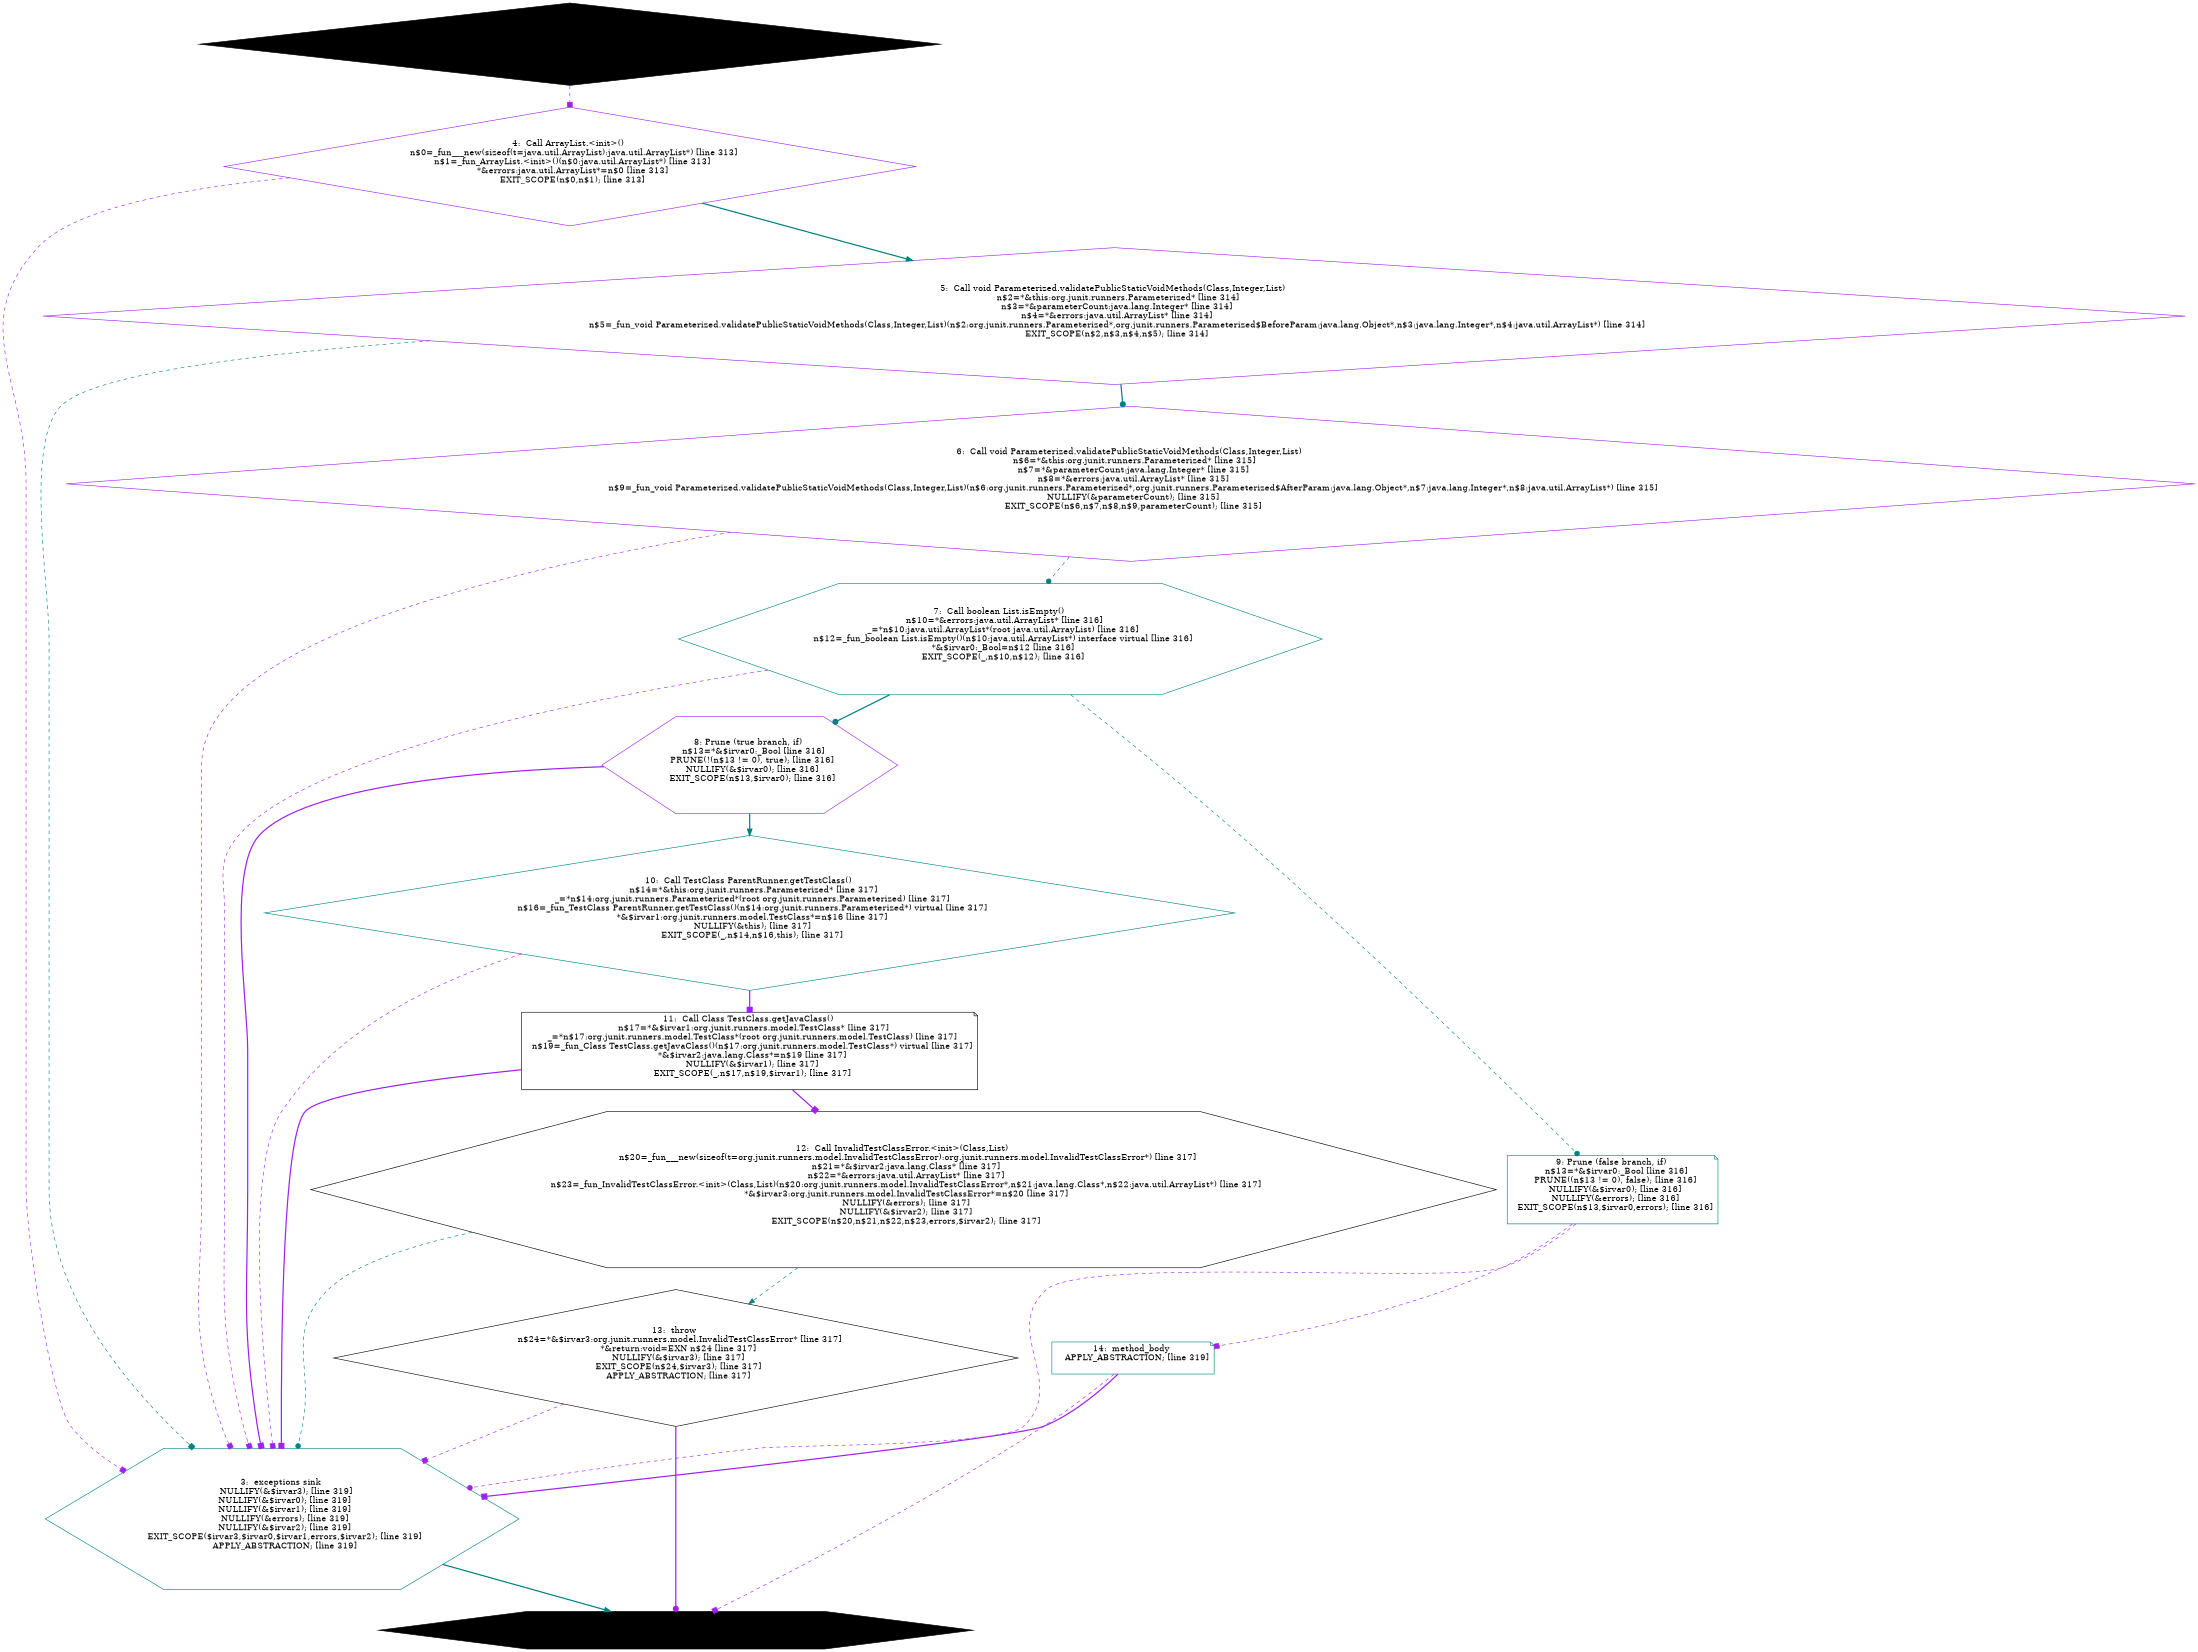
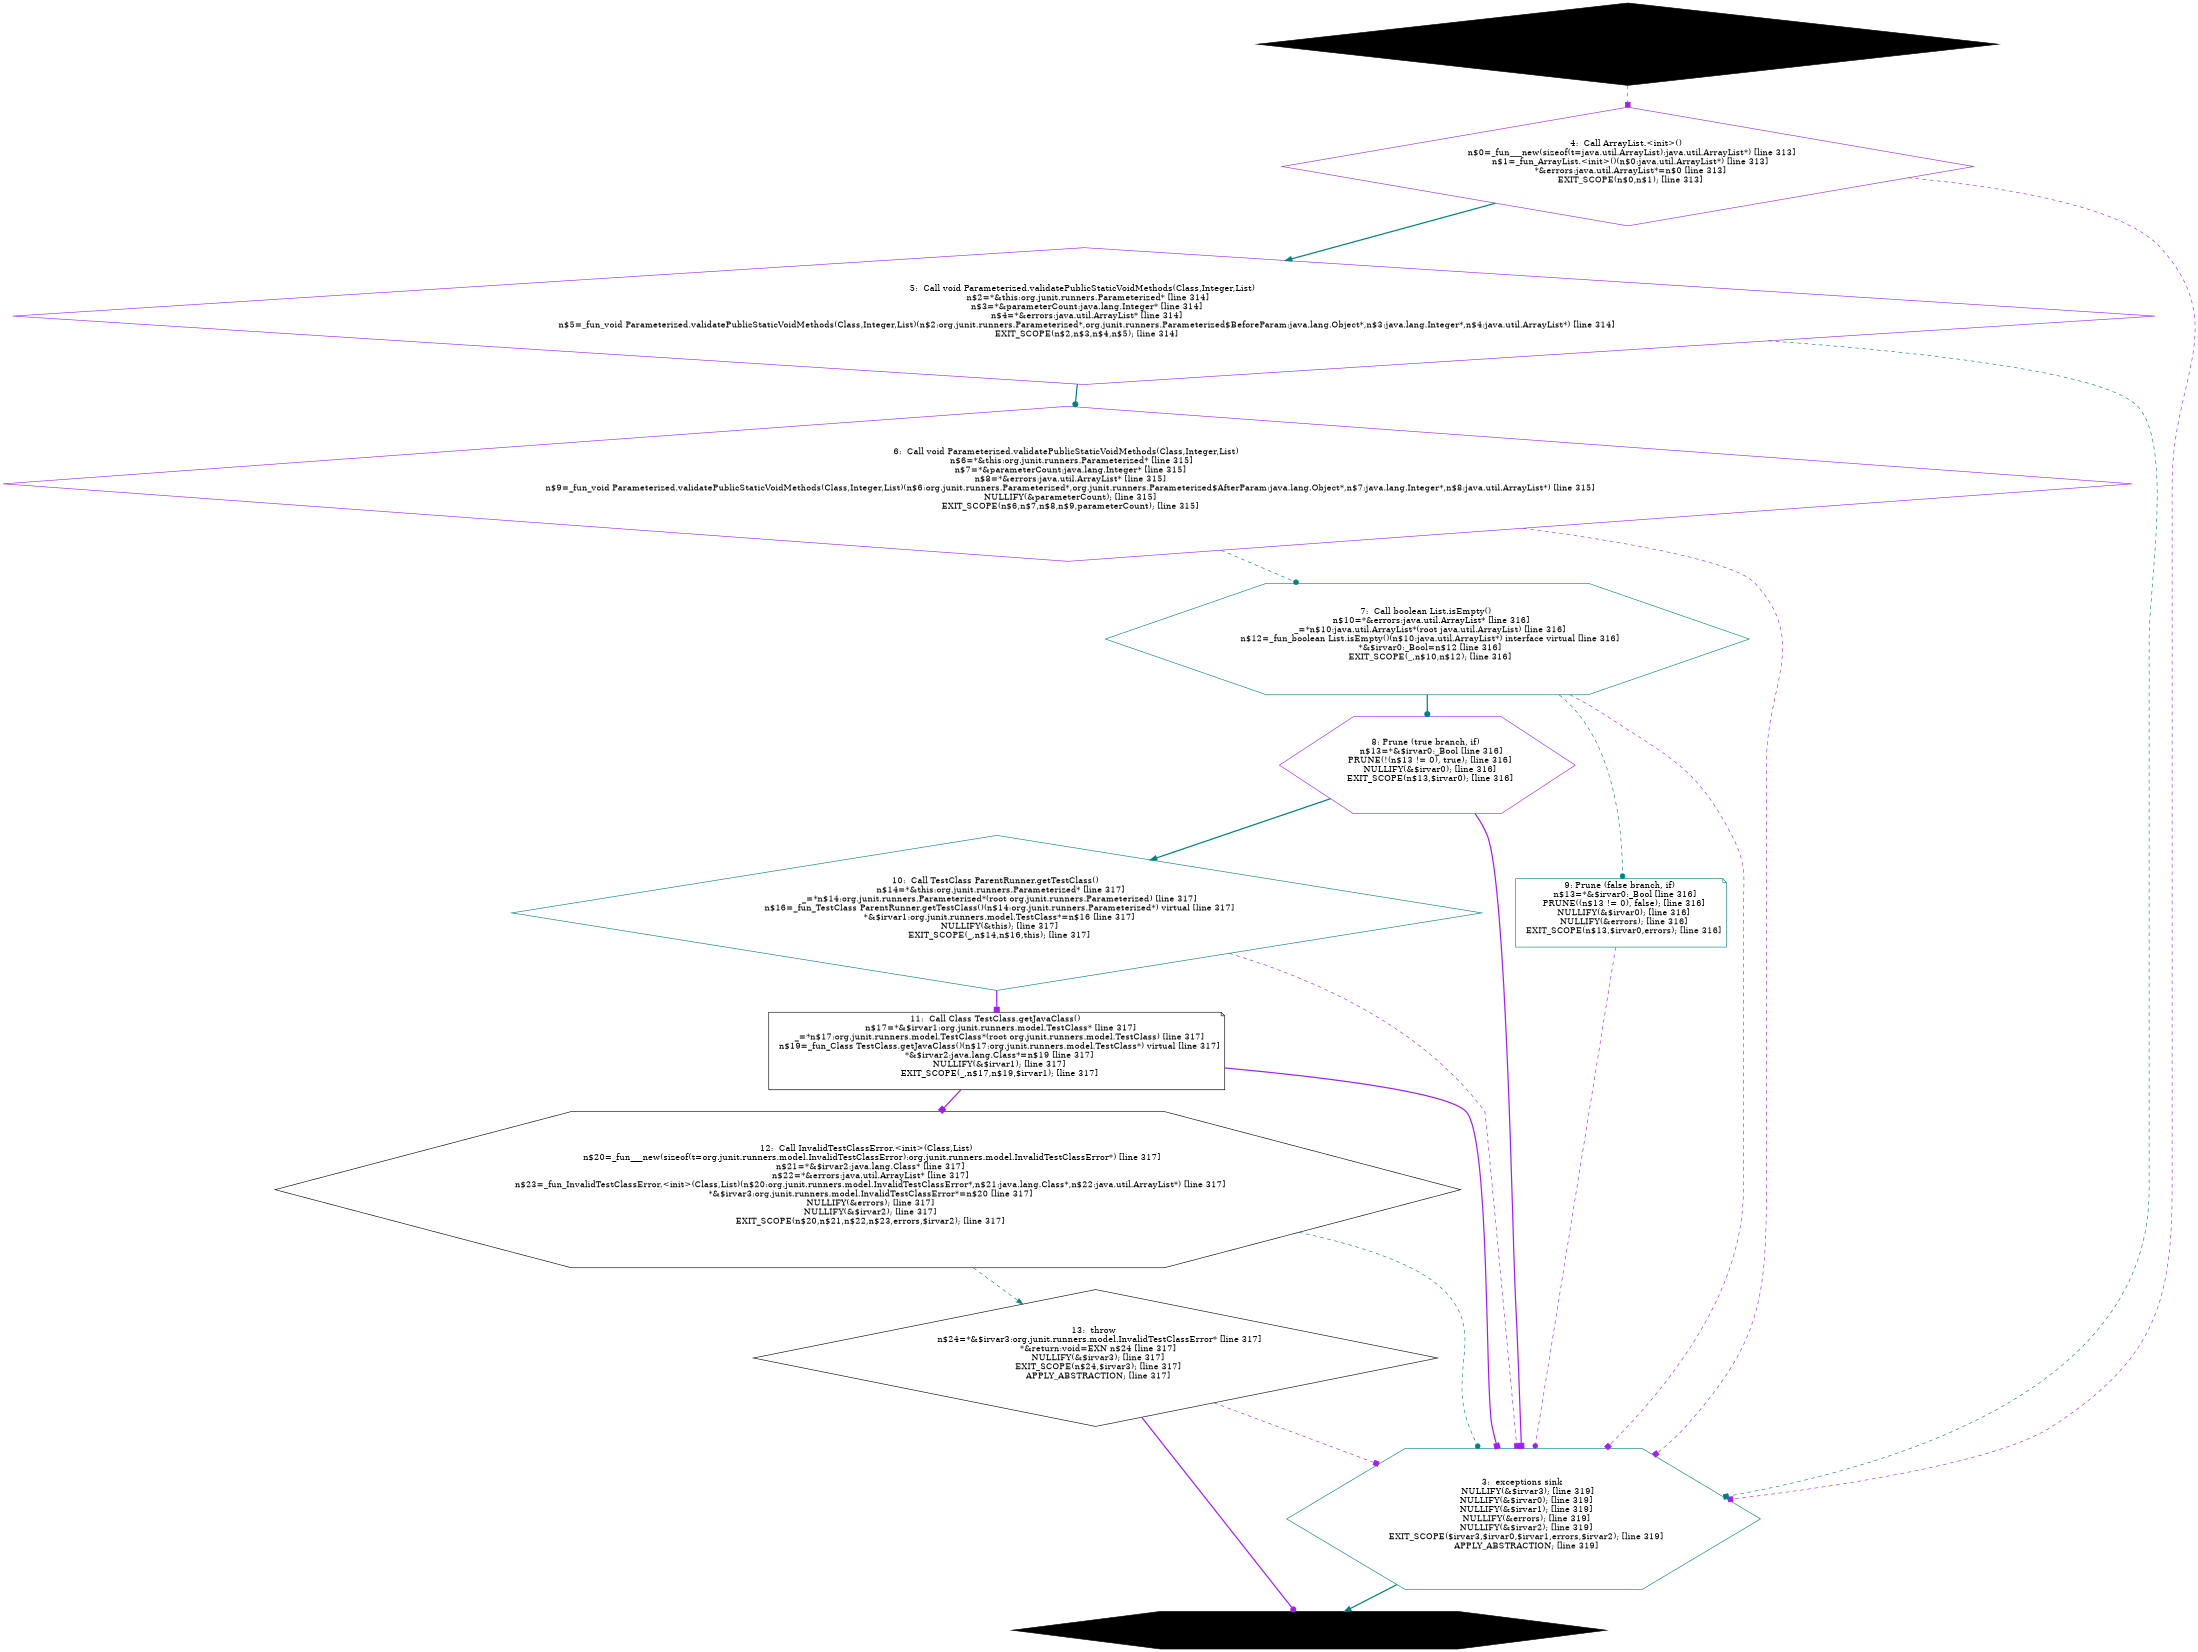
node "14:  method_body APPLY_ABSTRACTION; [line 319]": removed
